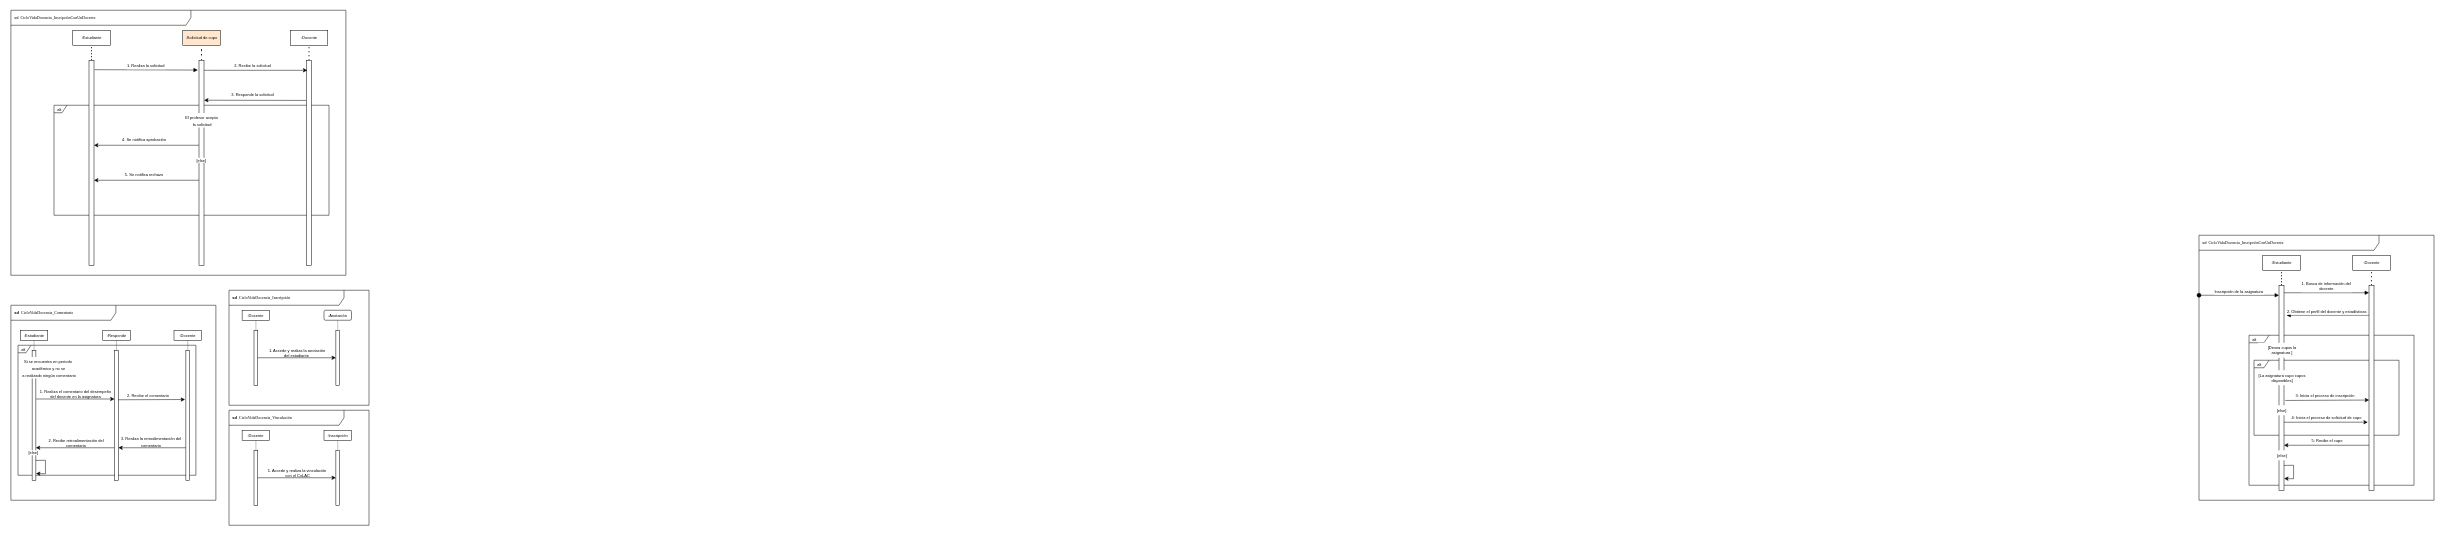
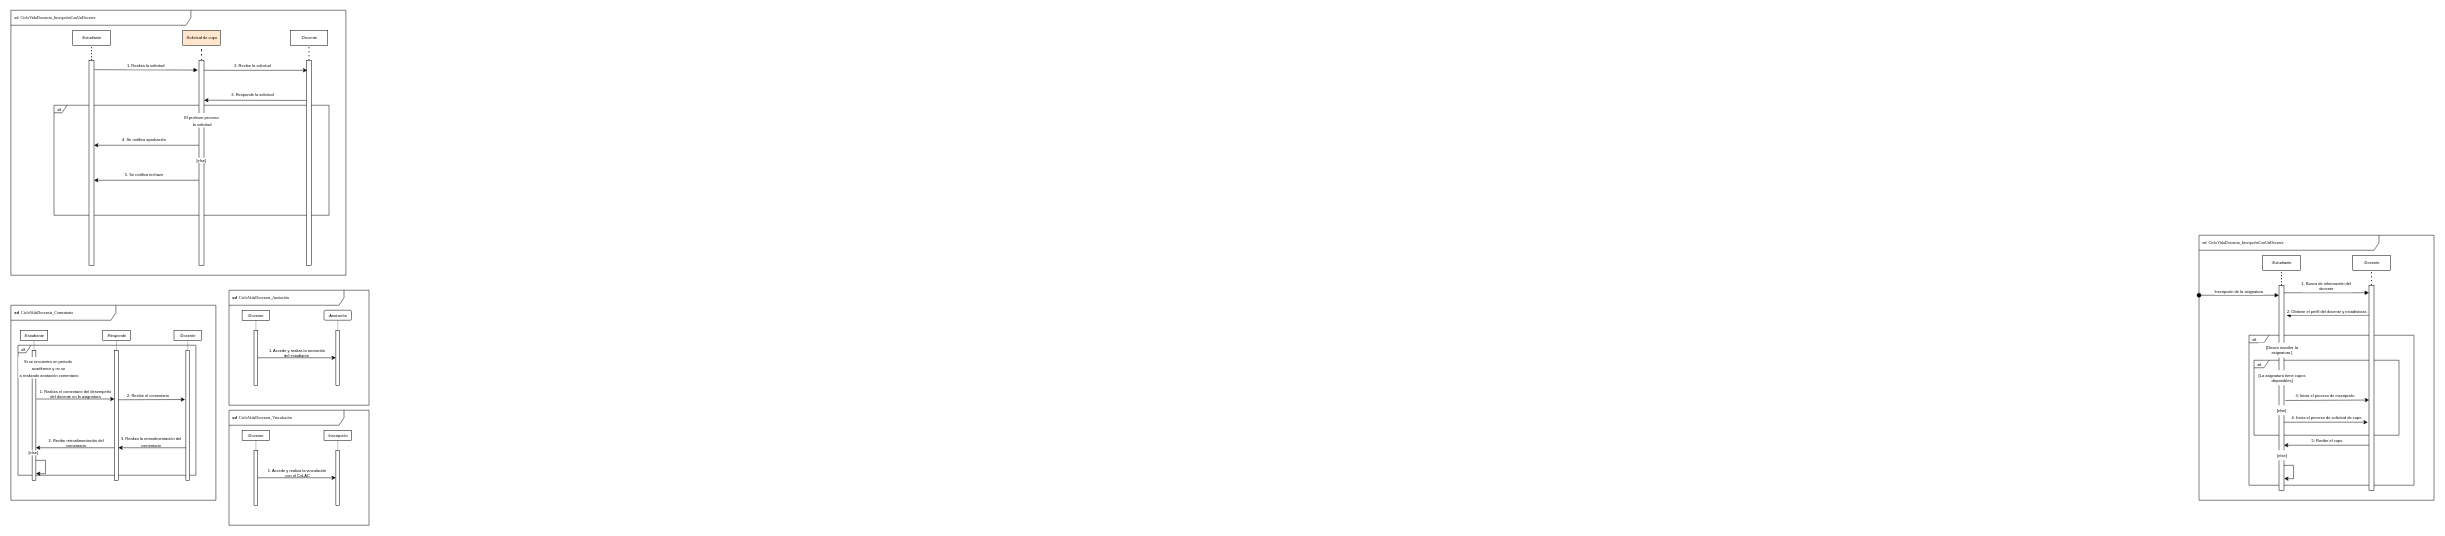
node "El profesor acepta la solicitud": label "El profesor acepta la solicitud" -> "El profesor proceso la solicitud"
node "sd CicloVidaDocencia_Inscripción": label "sd CicloVidaDocencia_Inscripción" -> "sd CicloVidaDocencia_Anotación"
node "[Desea cupos la asignatura ]": label "[Desea cupos la asignatura ]" -> "[Desea inscribir la asignatura ]"
node "Si se encuentra en periodo académico y no se a realizado ningún comentario": label "Si se encuentra en periodo académico y no se a realizado ningún comentario" -> "Si se encuentra en periodo académico y no se a realizado anotación comentario"
node "[La asignatura cupo cupos disponibles]": label "[La asignatura cupo cupos disponibles]" -> "[La asignatura tiene cupos disponibles]"
